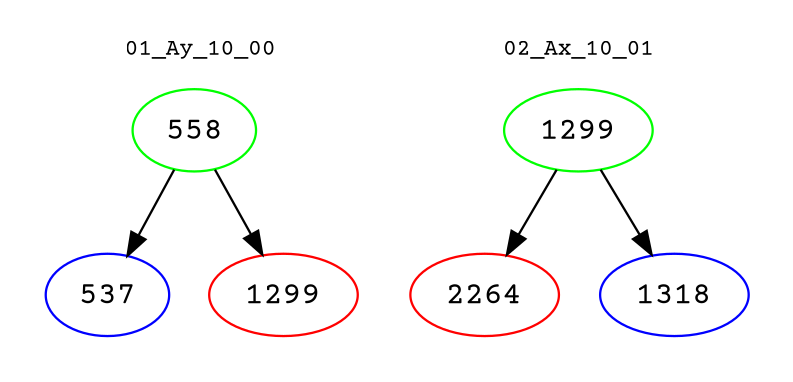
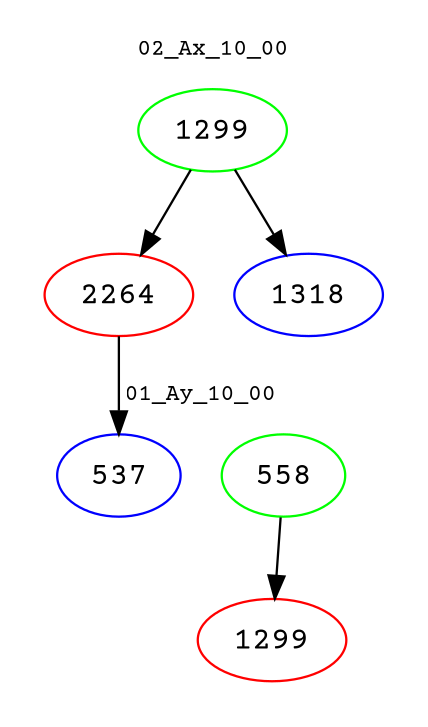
cluster "02_Ax_10_01": label "02_Ax_10_01" -> "02_Ax_10_00"
edge "558" -> "537": now "2264" -> "537"
